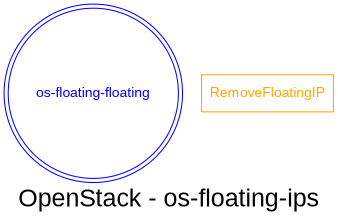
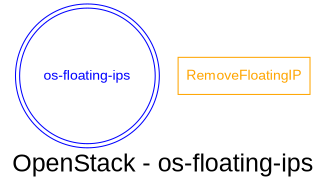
node "os-floating-floating": label "os-floating-floating" -> "os-floating-ips"
